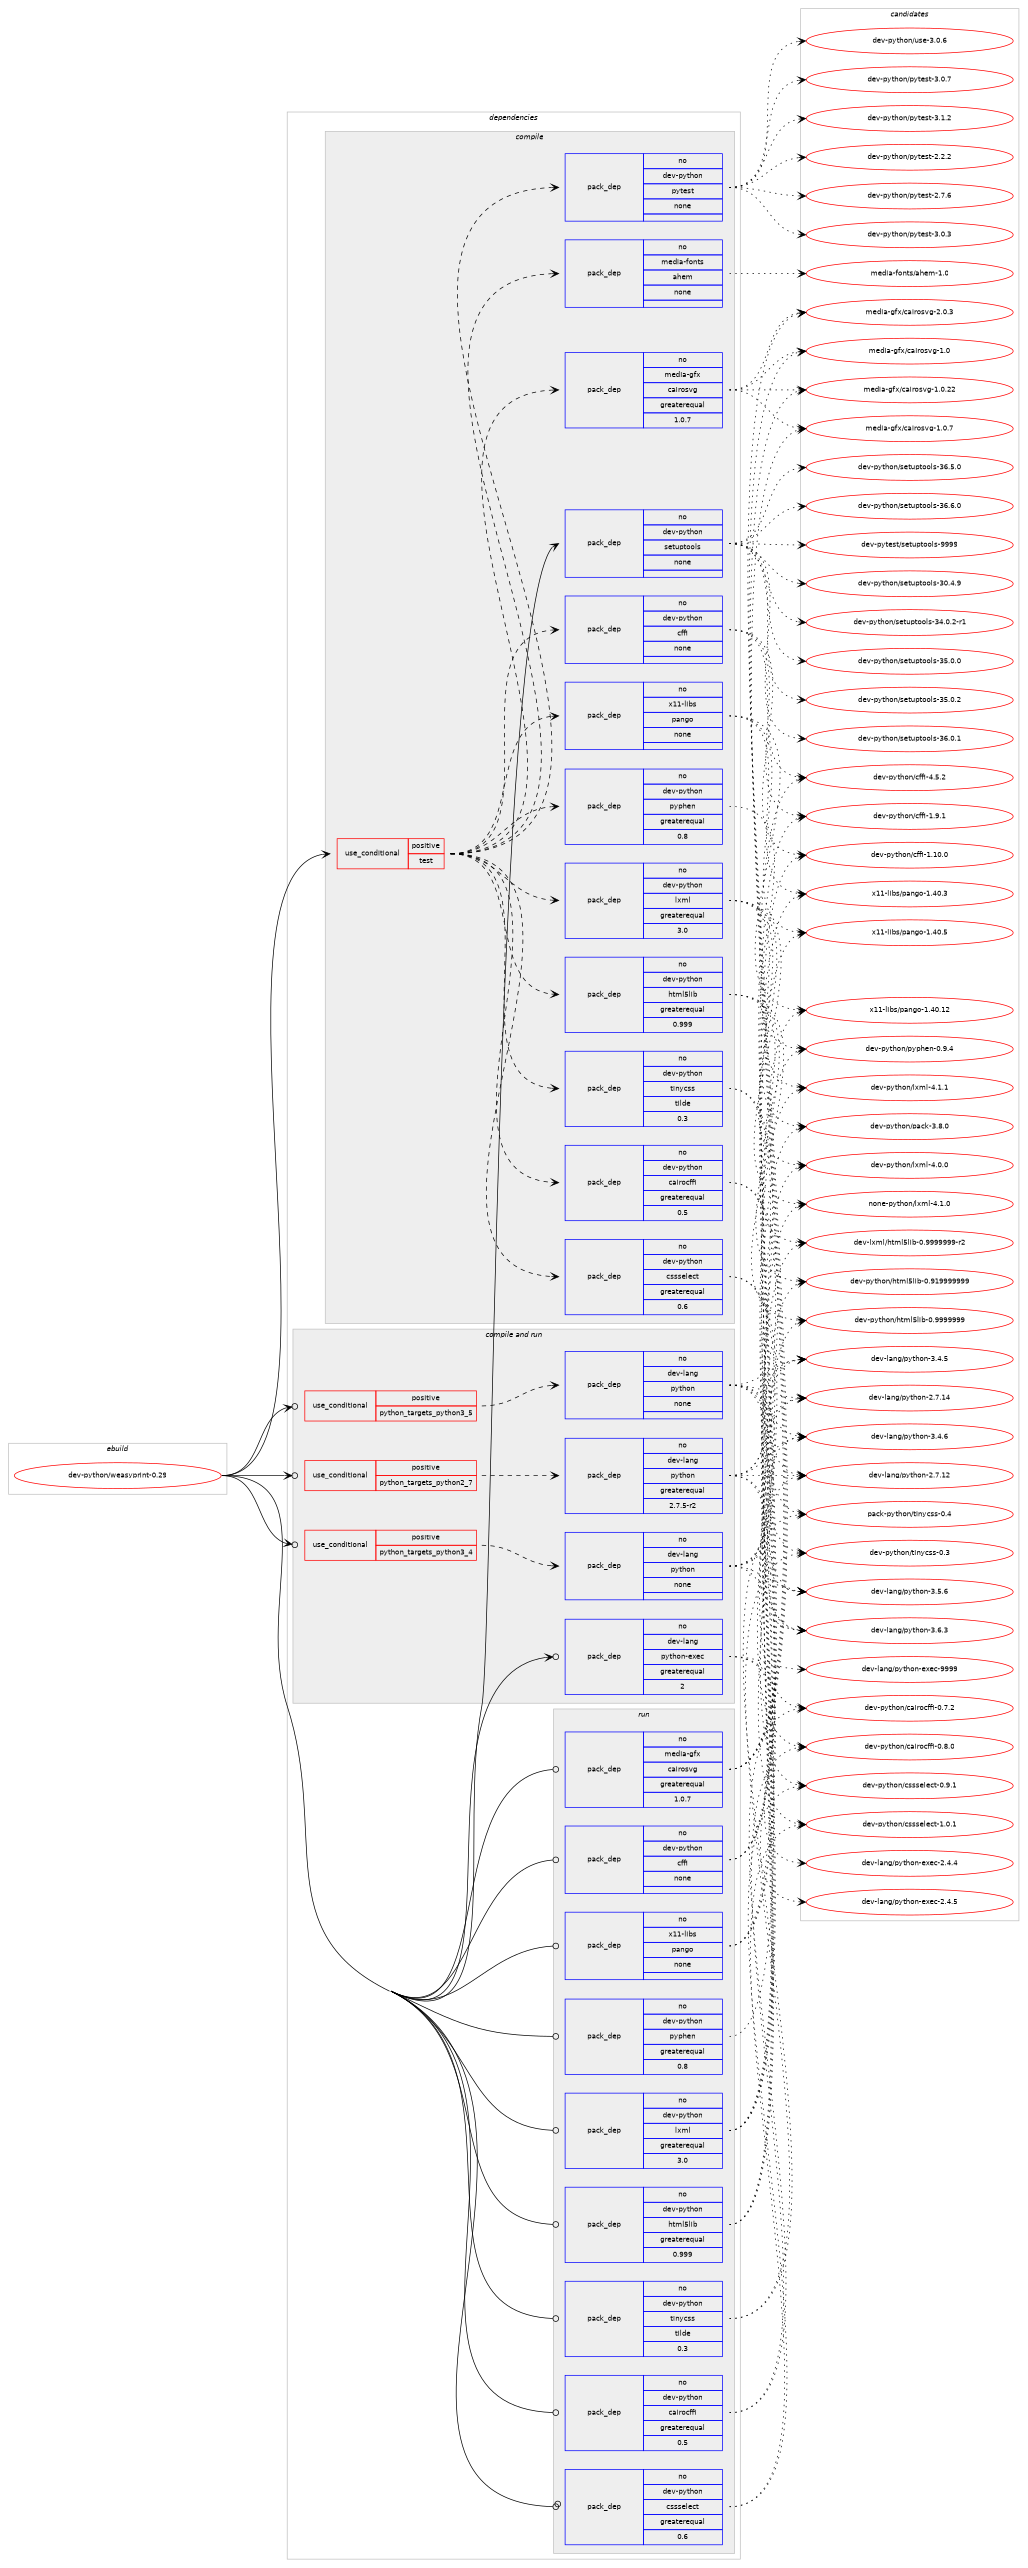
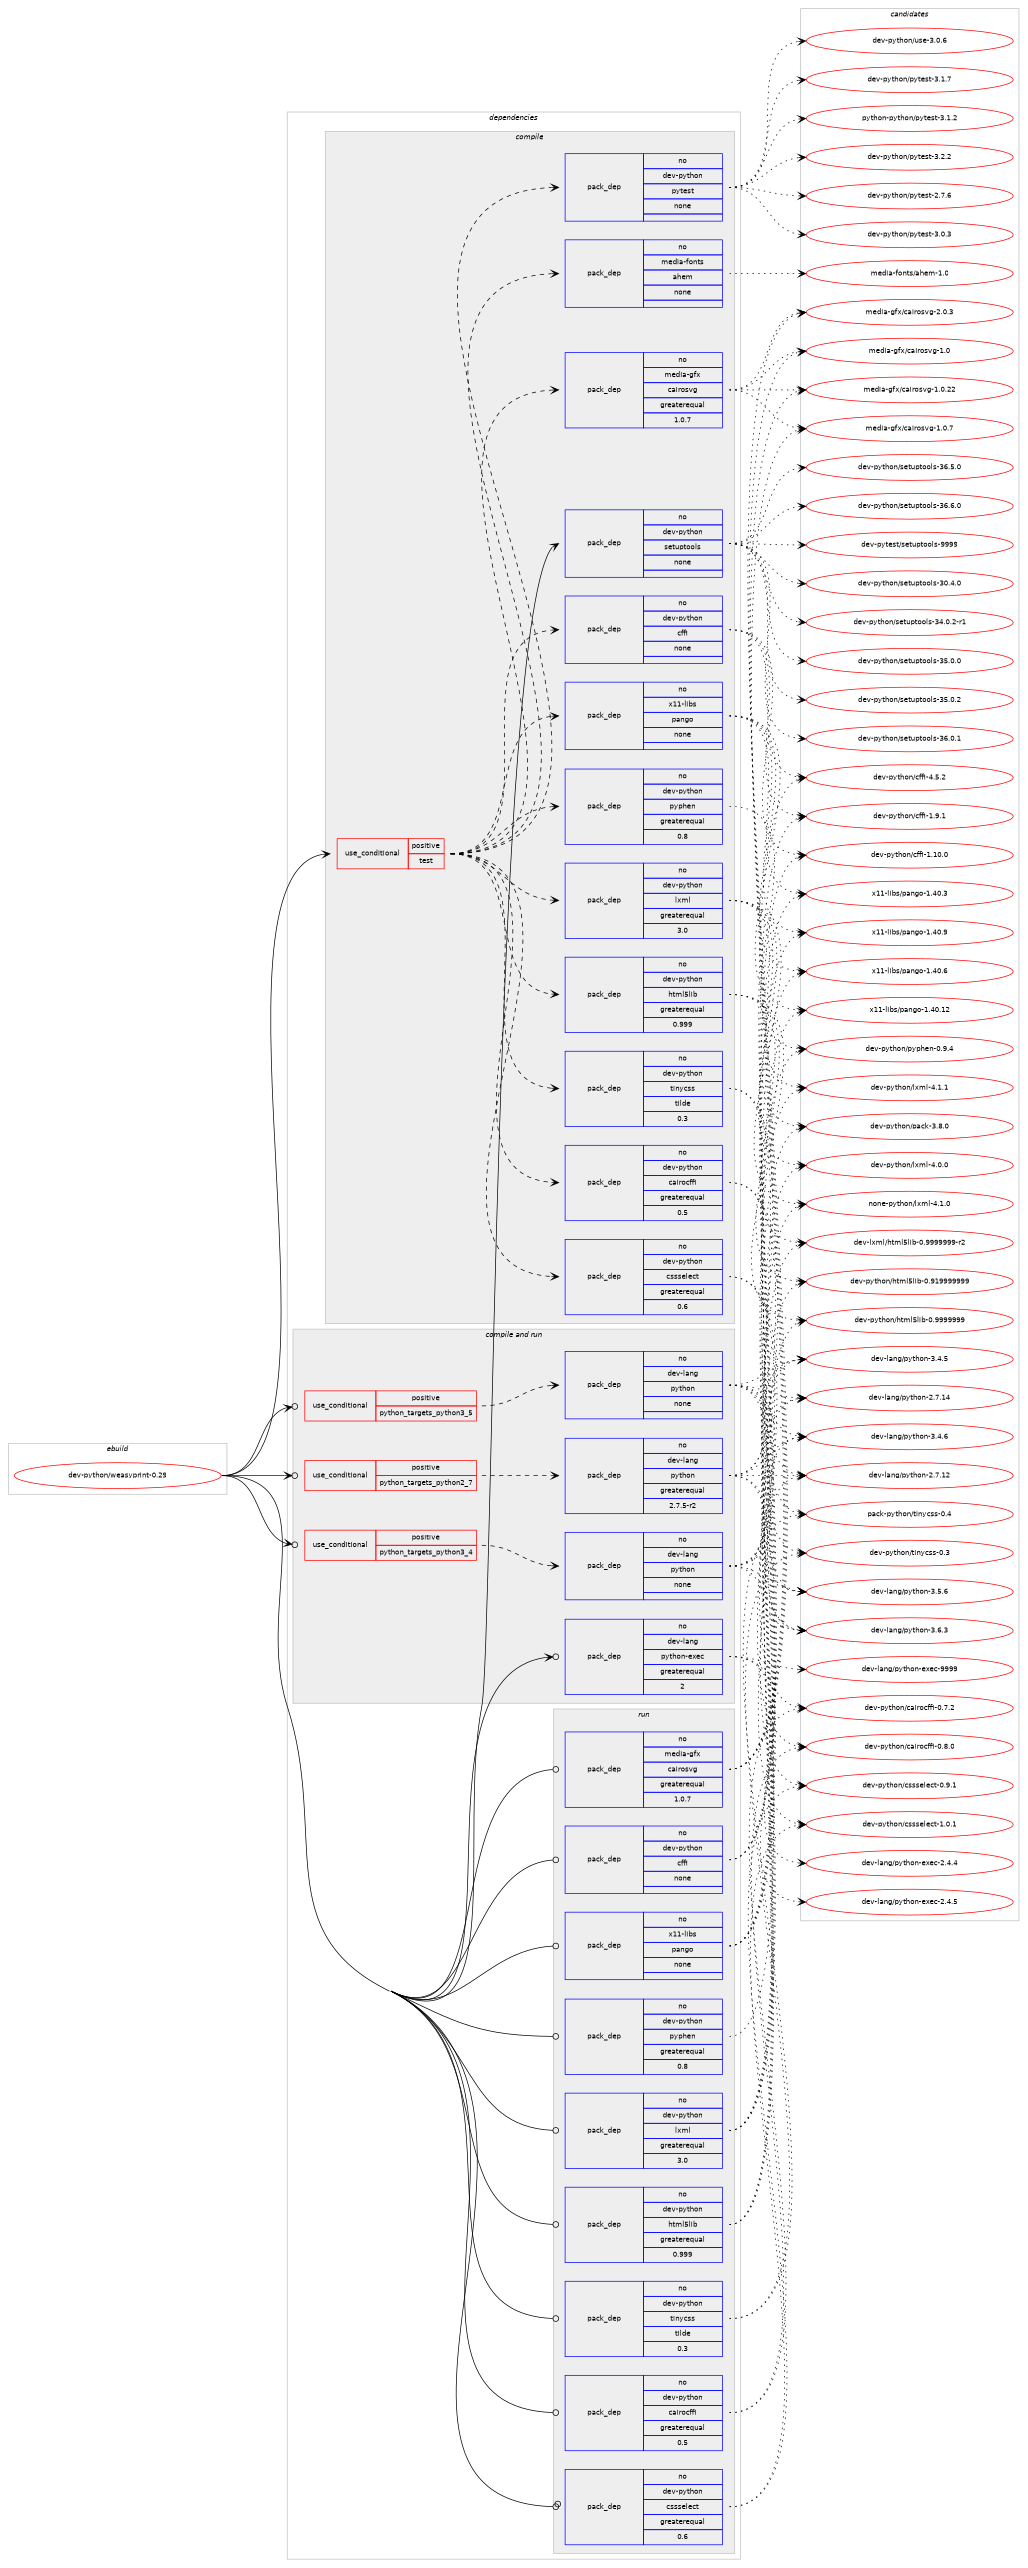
node "dev-python/pytest-3.0.7": label "dev-python/pytest-3.0.7" -> "dev-python/pytest-3.1.7"
node "dev-python/pytest-3.1.2": label "dev-python/pytest-3.1.2" -> "python-python/pytest-3.1.2"
node "dev-python/pytest-2.2.2": label "dev-python/pytest-2.2.2" -> "dev-python/pytest-3.2.2"
node "dev-python/setuptools-30.4.9": label "dev-python/setuptools-30.4.9" -> "dev-python/setuptools-30.4.0"
node "x11-libs/pango-1.40.5": label "x11-libs/pango-1.40.5" -> "x11-libs/pango-1.40.9"
node "x11-libs/pango-1.40.6": added
